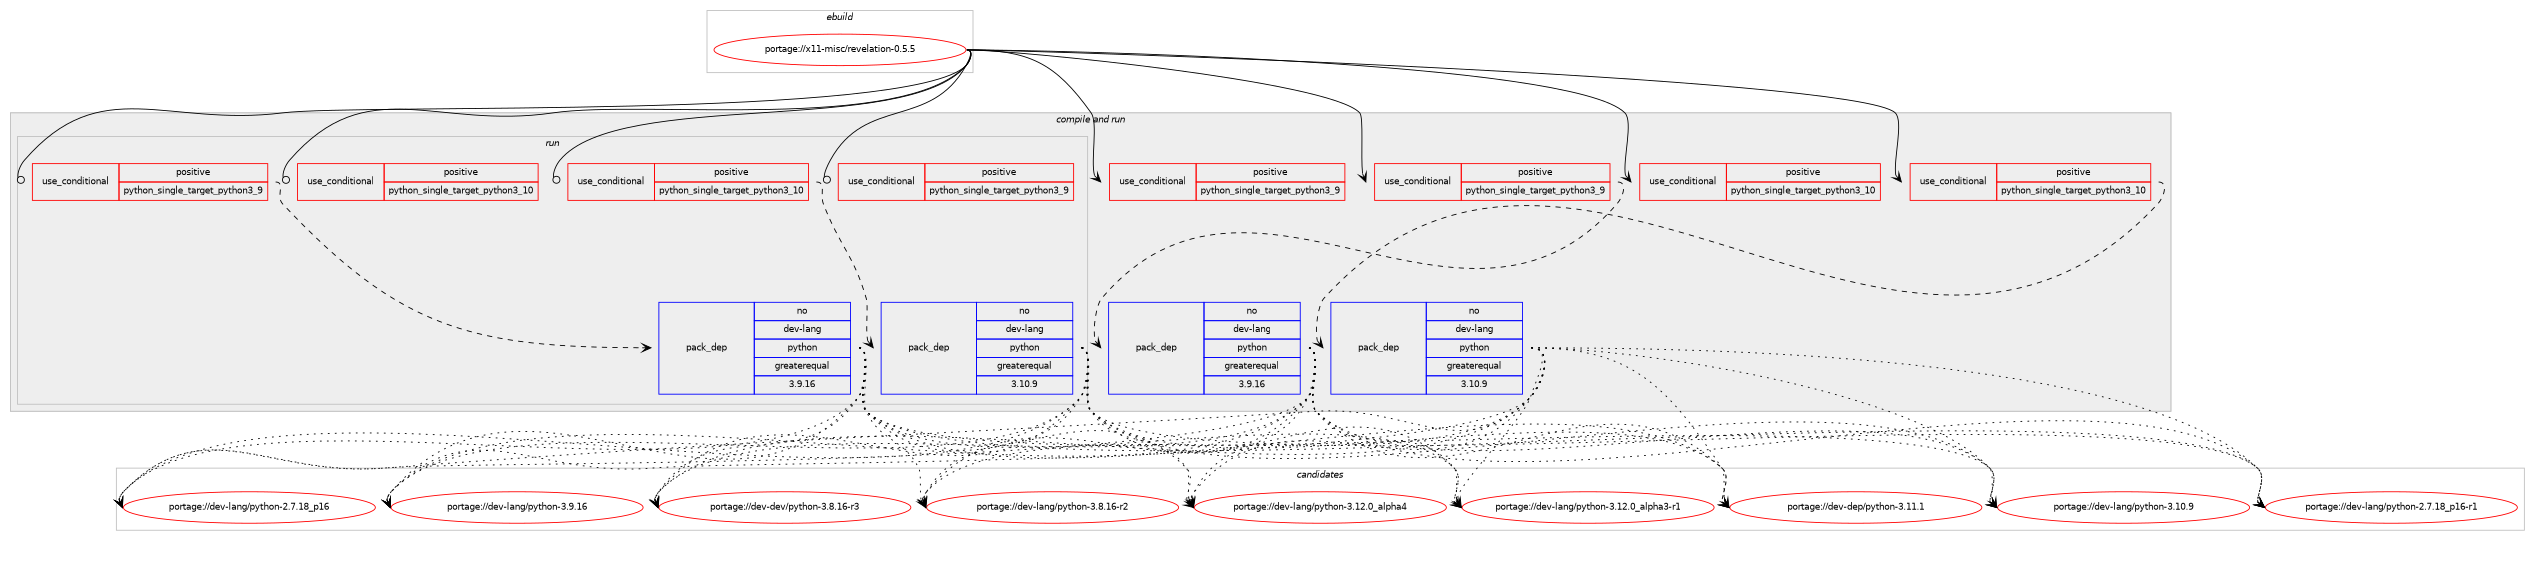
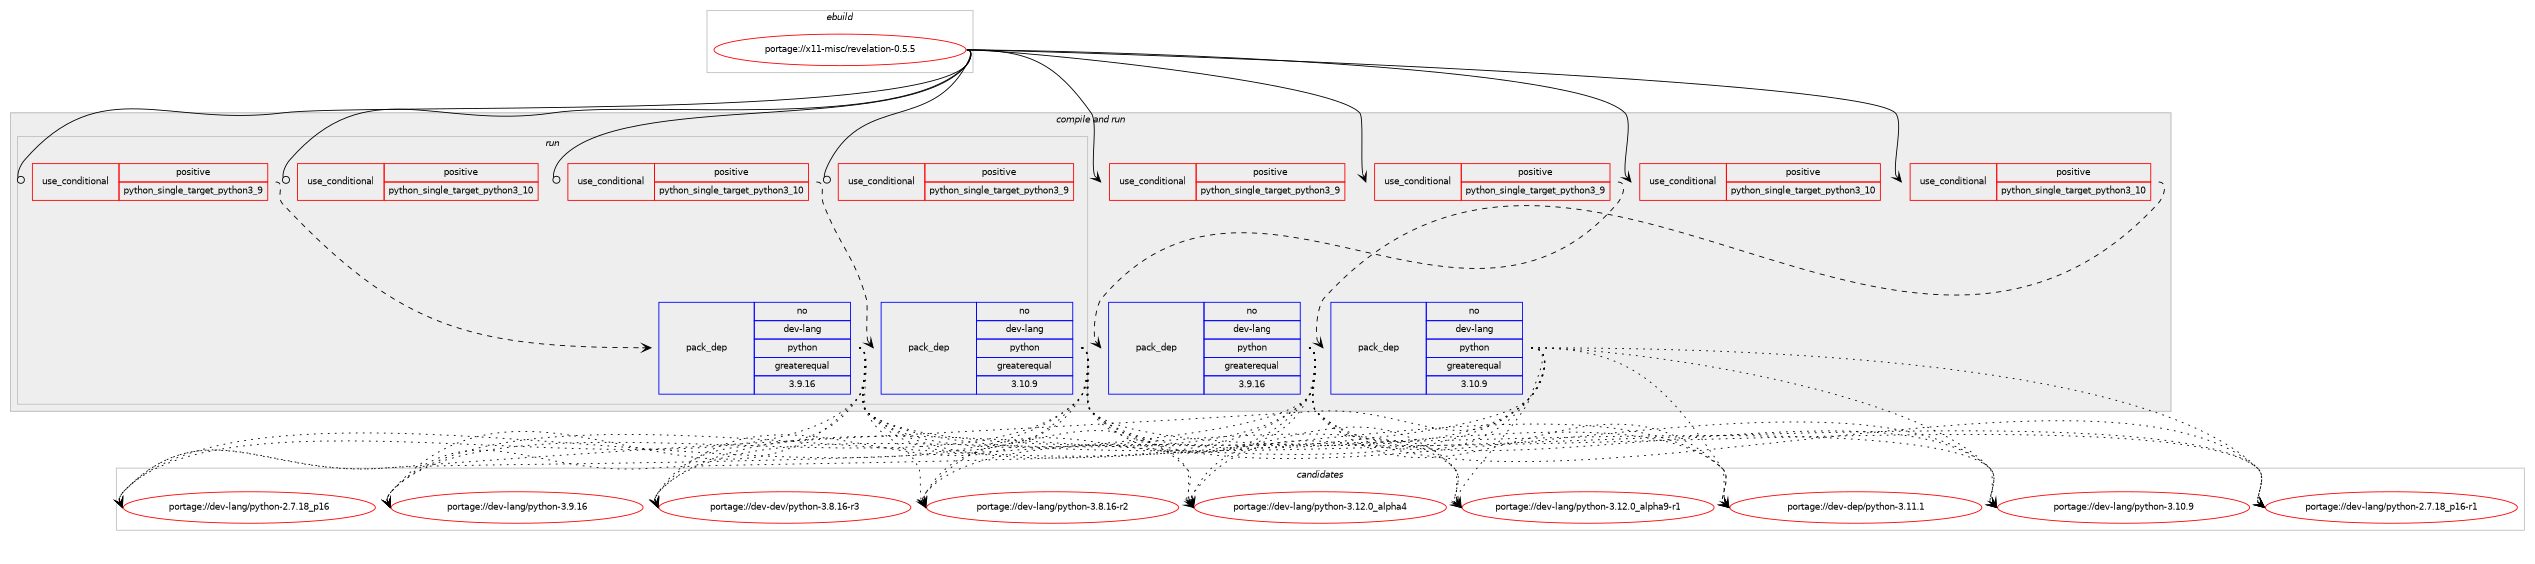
node "portage://dev-lang/python-3.12.0_alpha3-r1": label "portage://dev-lang/python-3.12.0_alpha3-r1" -> "portage://dev-lang/python-3.12.0_alpha9-r1"
